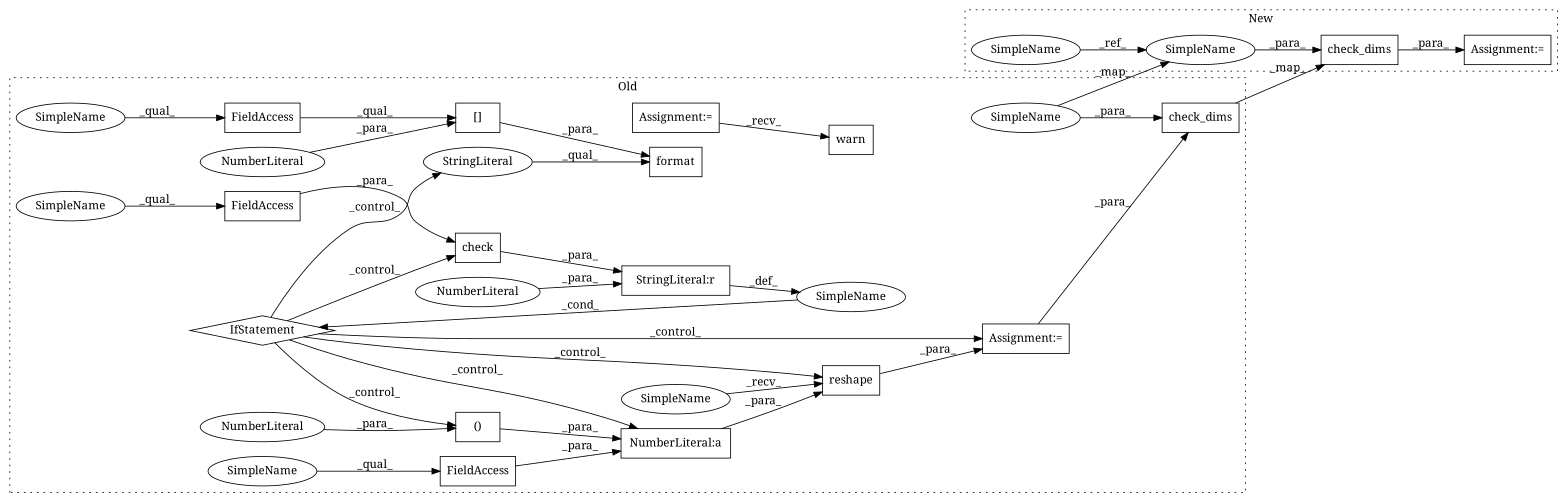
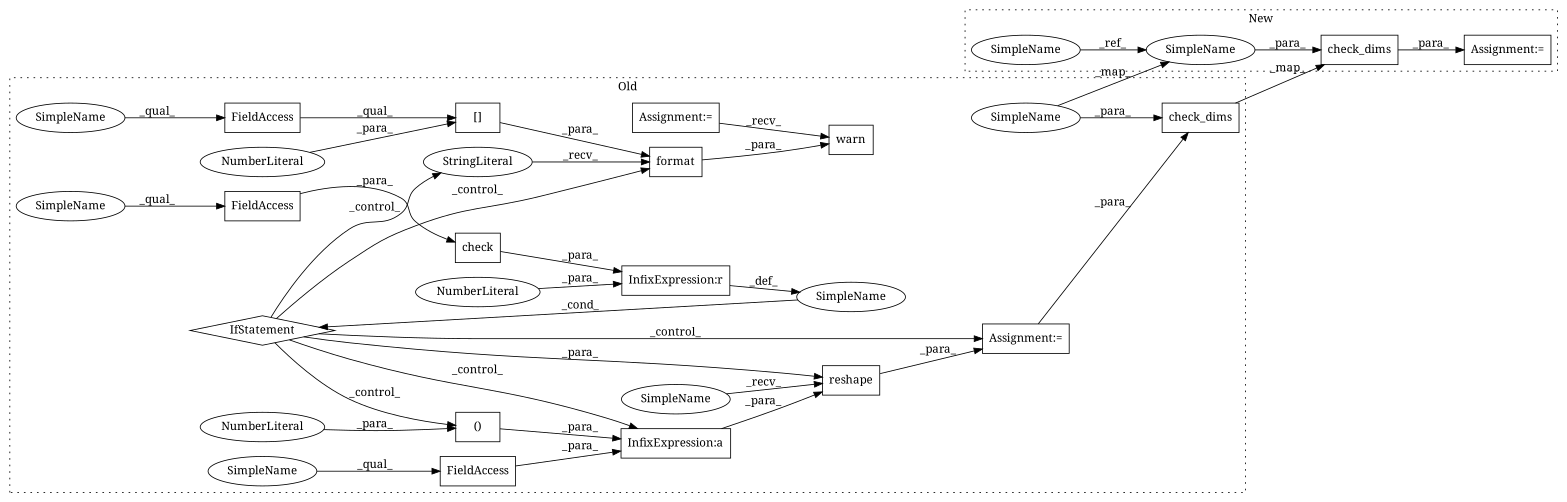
edge "format" -> "warn": added, label "_para_"
edge "StringLiteral" -> "format": label "_qual_" -> "_recv_"
node "StringLiteral:r": label "StringLiteral:r" -> "InfixExpression:r"
edge "IfStatement" -> "check": now "IfStatement" -> "format"
edge "IfStatement" -> "reshape": label "_control_" -> "_para_"
node "NumberLiteral:a": label "NumberLiteral:a" -> "InfixExpression:a"
